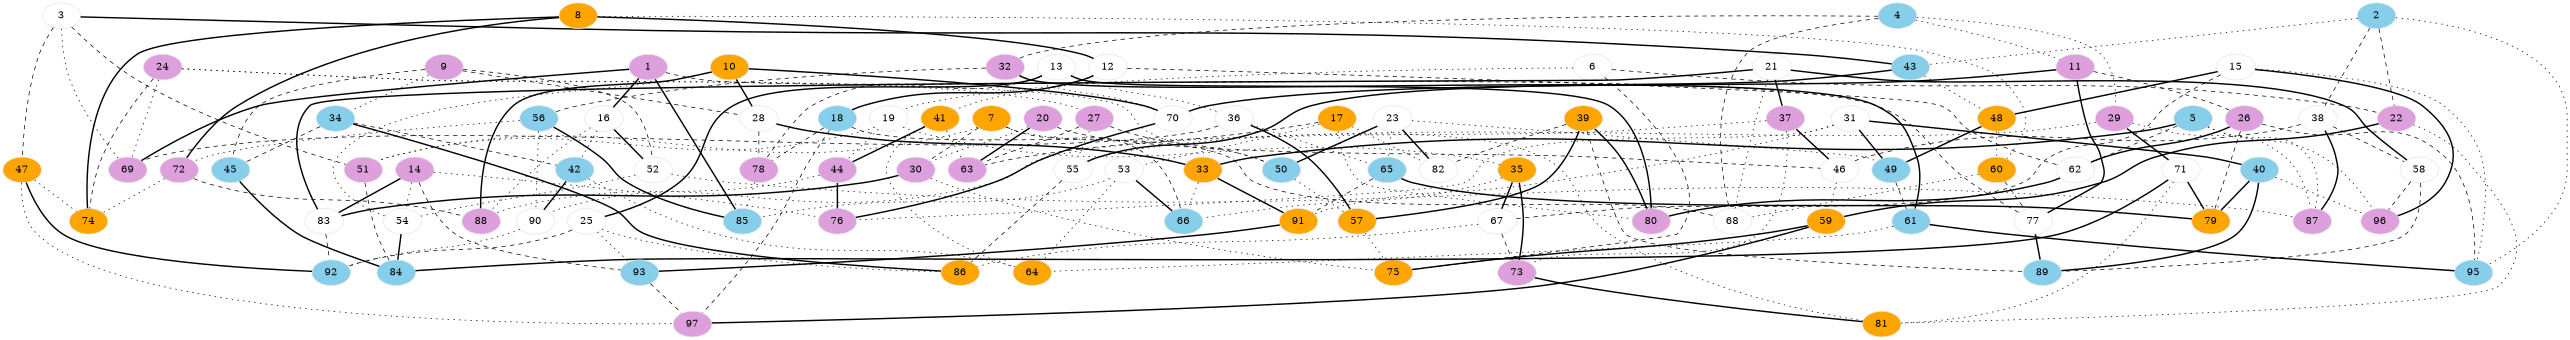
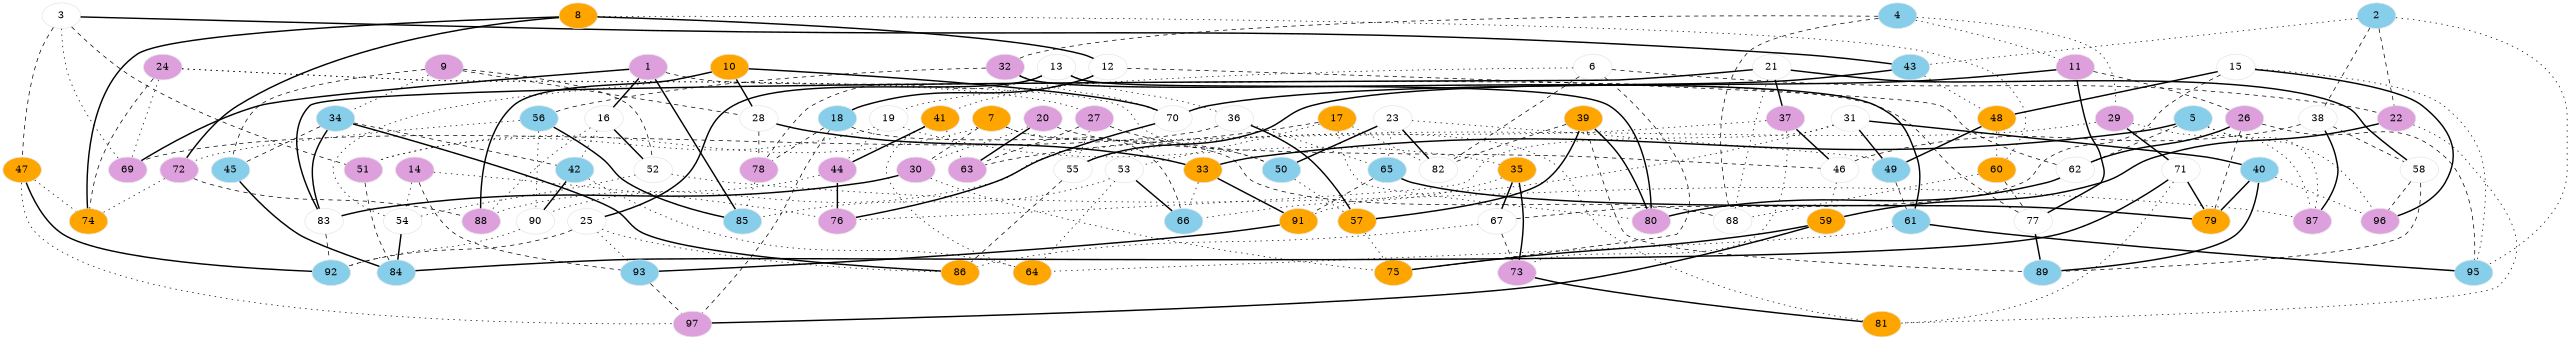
edge "6" -- "82": added
edge "14" -- "83": now "34" -- "83"
